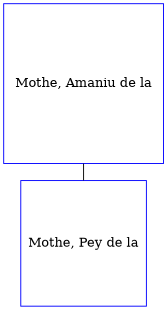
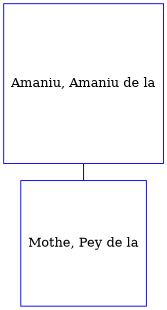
node "Mothe, Amaniu de la": label "Mothe, Amaniu de la" -> "Amaniu, Amaniu de la"
